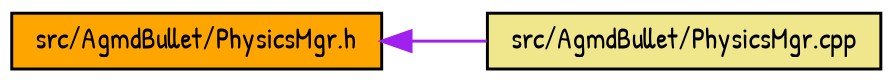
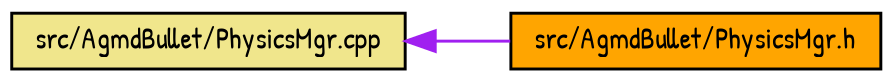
edge "src/AgmdBullet/PhysicsMgr.cpp" -> "src/AgmdBullet/PhysicsMgr.h": reversed
